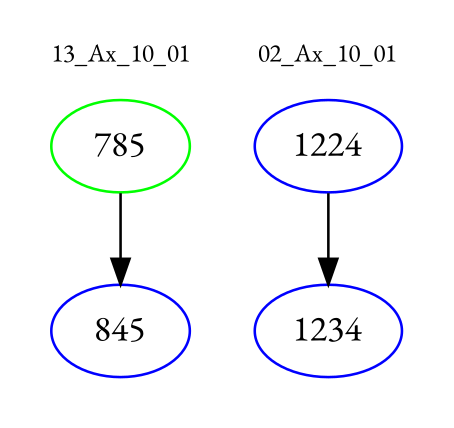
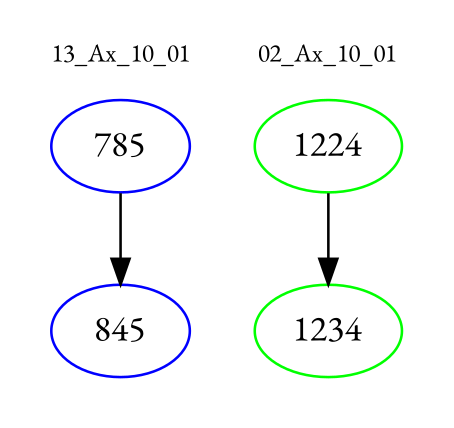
node "785": color green -> blue
node "1224": color blue -> green
node "1234": color blue -> green
